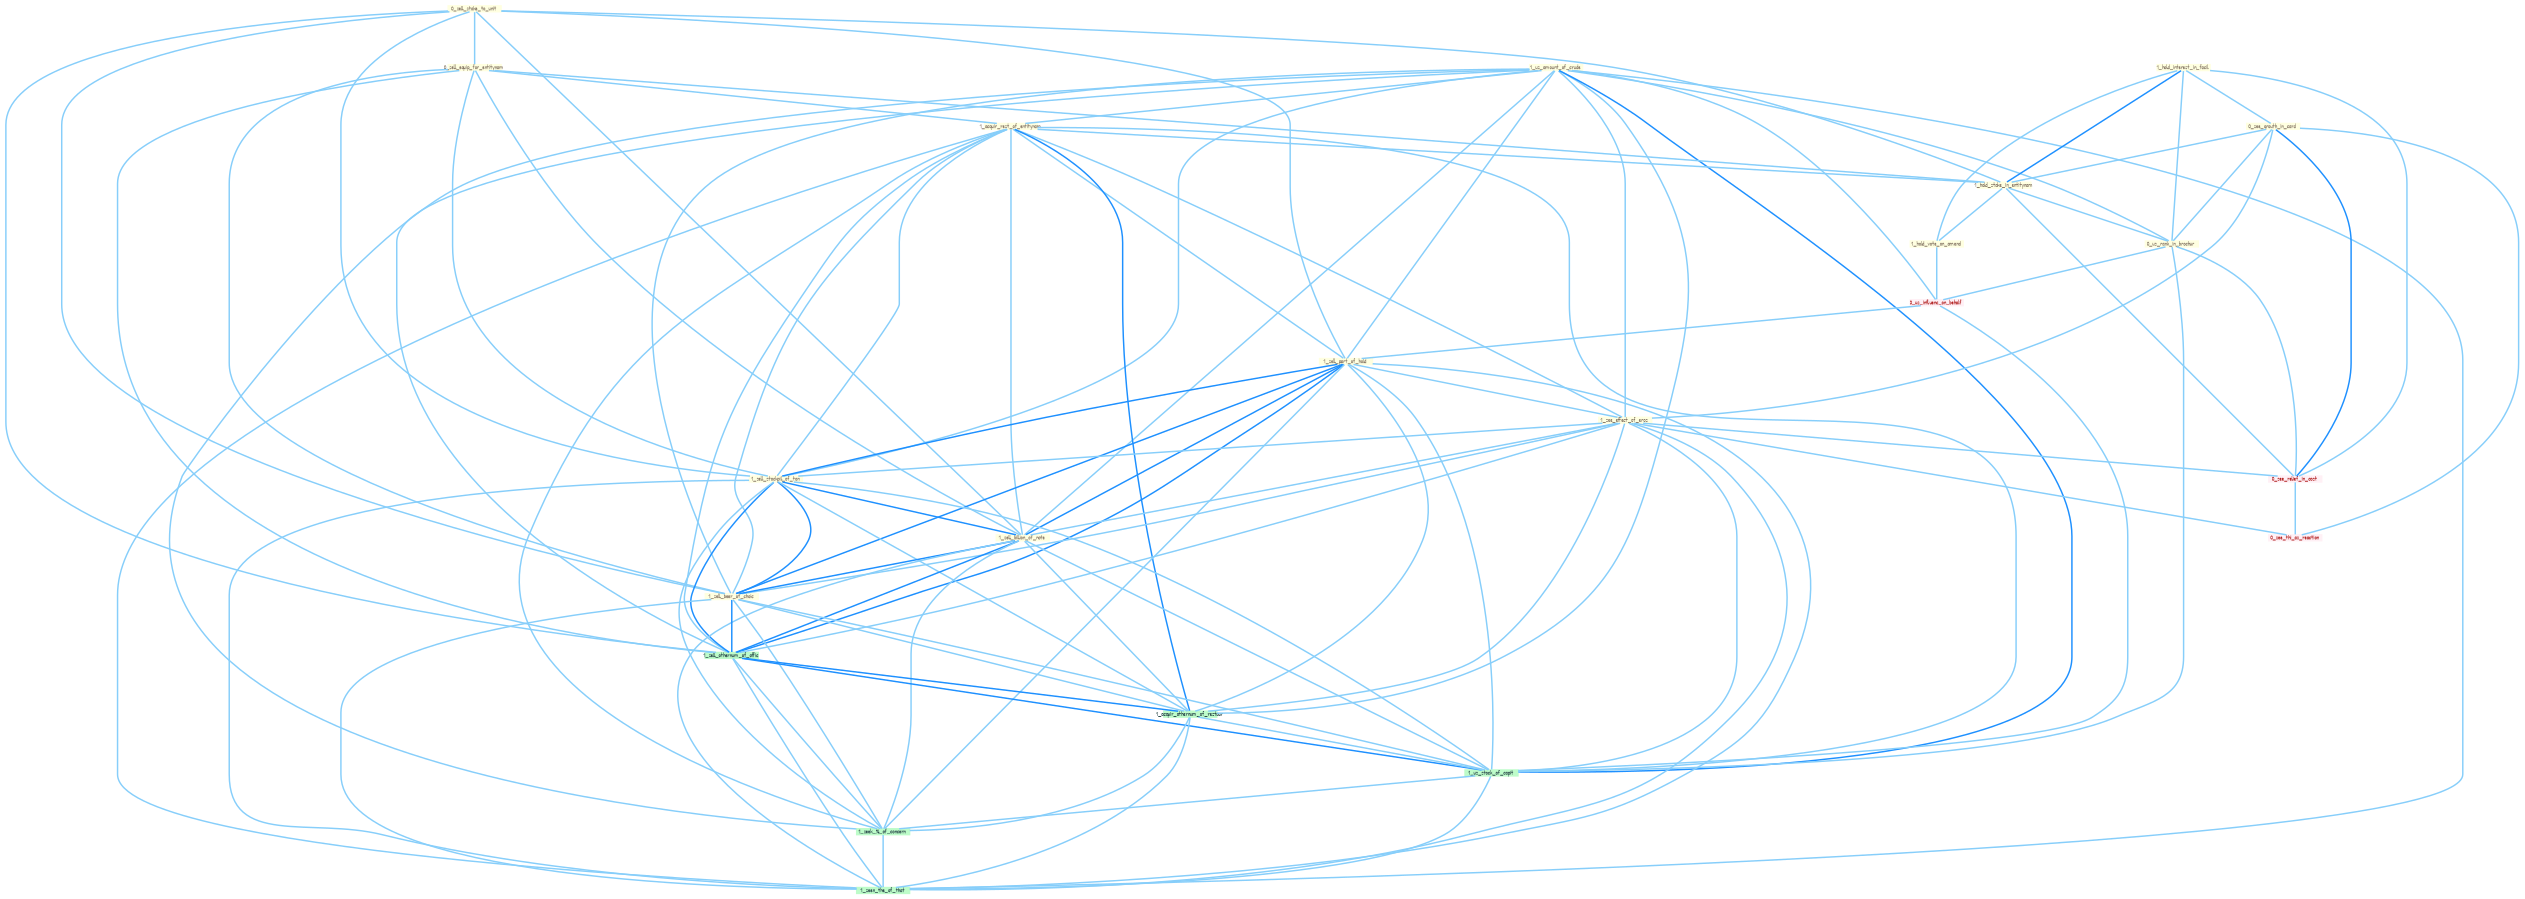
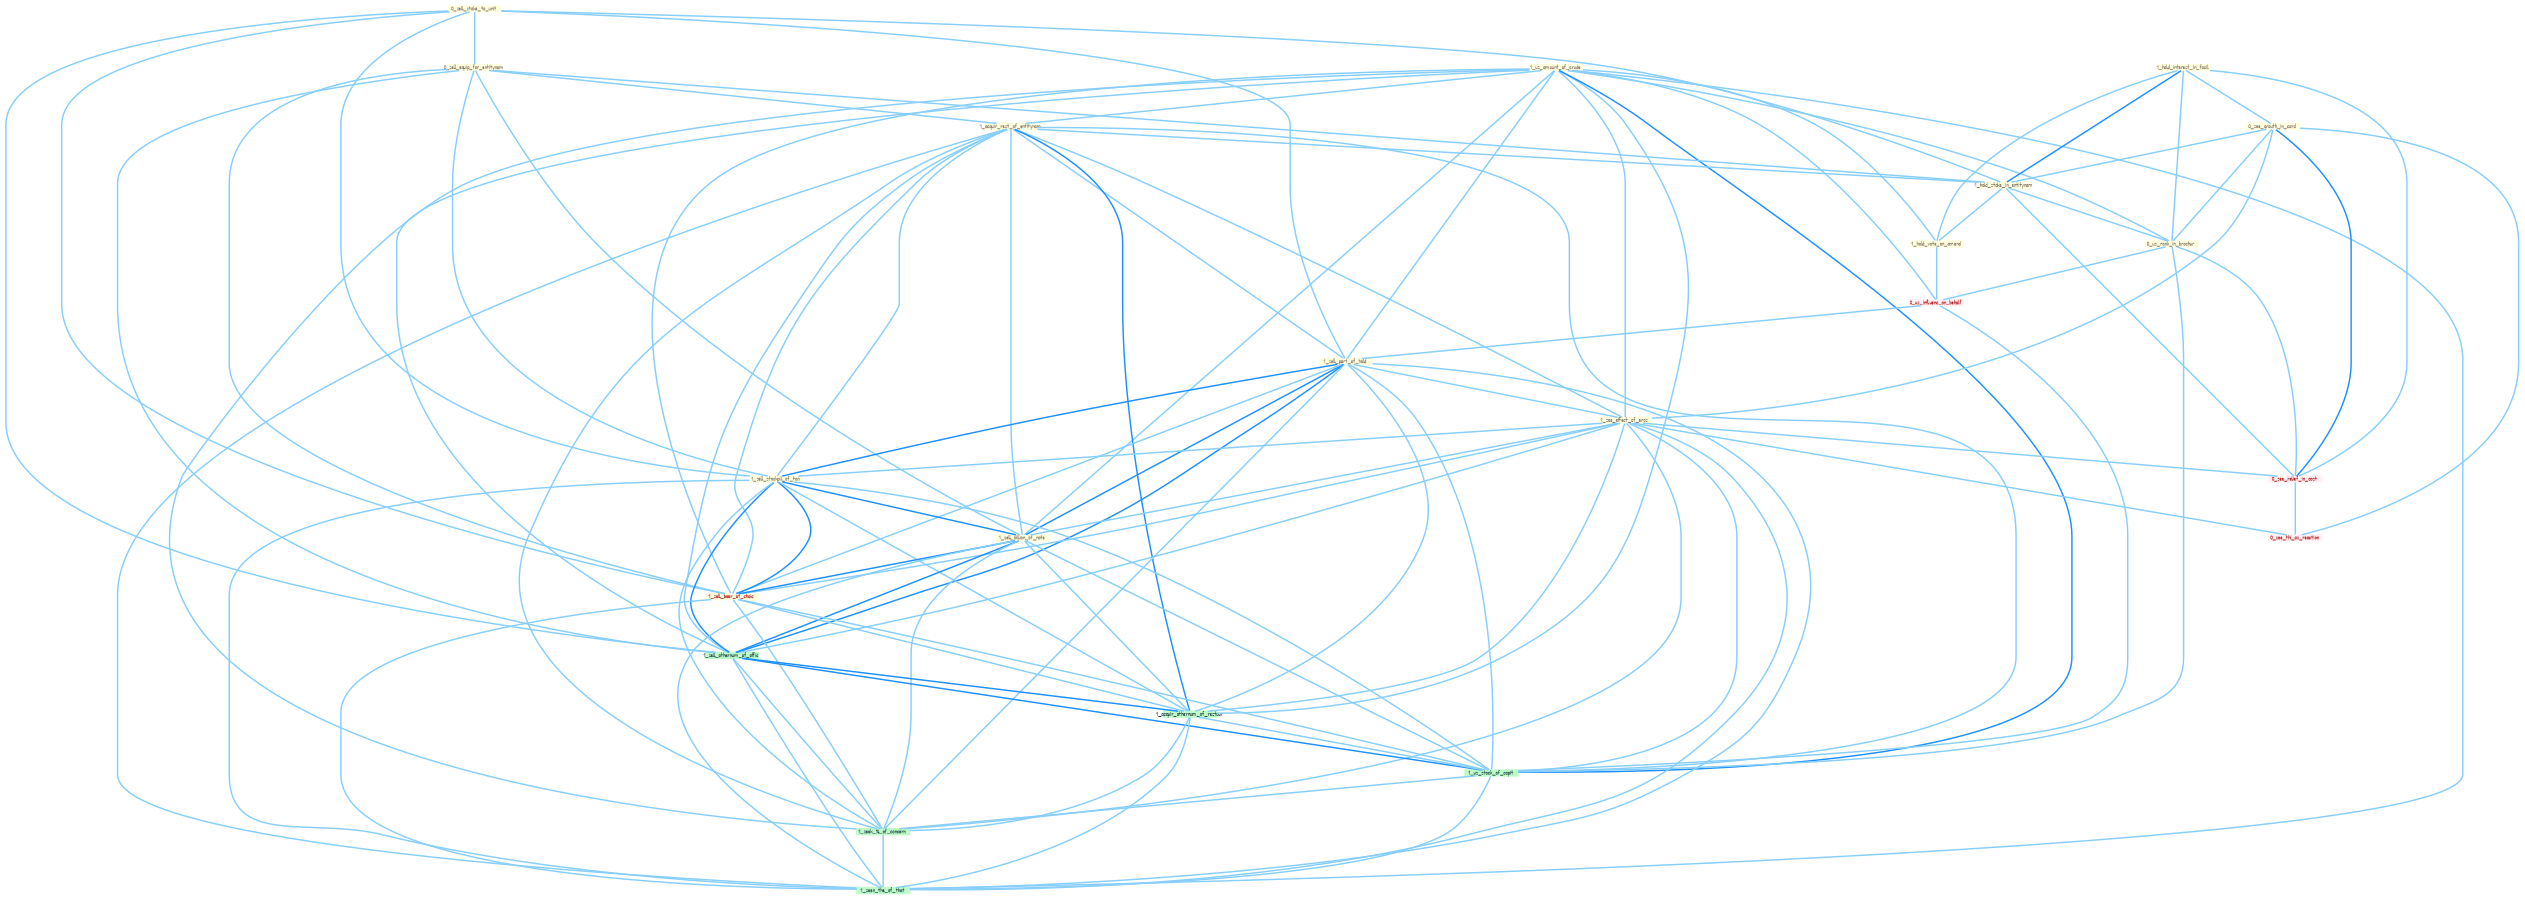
edge "0_sell_stake_to_unit" -- "1_sell_billion_of_note": removed
edge "1_us_amount_of_crude" -- "1_sell_stockpil_of_ton": now "1_us_amount_of_crude" -- "1_hold_vote_on_amend"
edge "1_sell_part_of_hold" -- "1_sell_beer_of_choic": color #1e90ff -> #87cefa
node "1_sell_beer_of_choic": fontcolor #8b7d6b -> #b22222
edge "1_sell_beer_of_choic" -- "1_sell_othernum_of_offic": removed
edge "1_see_effect_of_eros" -- "1_seek_%_of_concern": added
